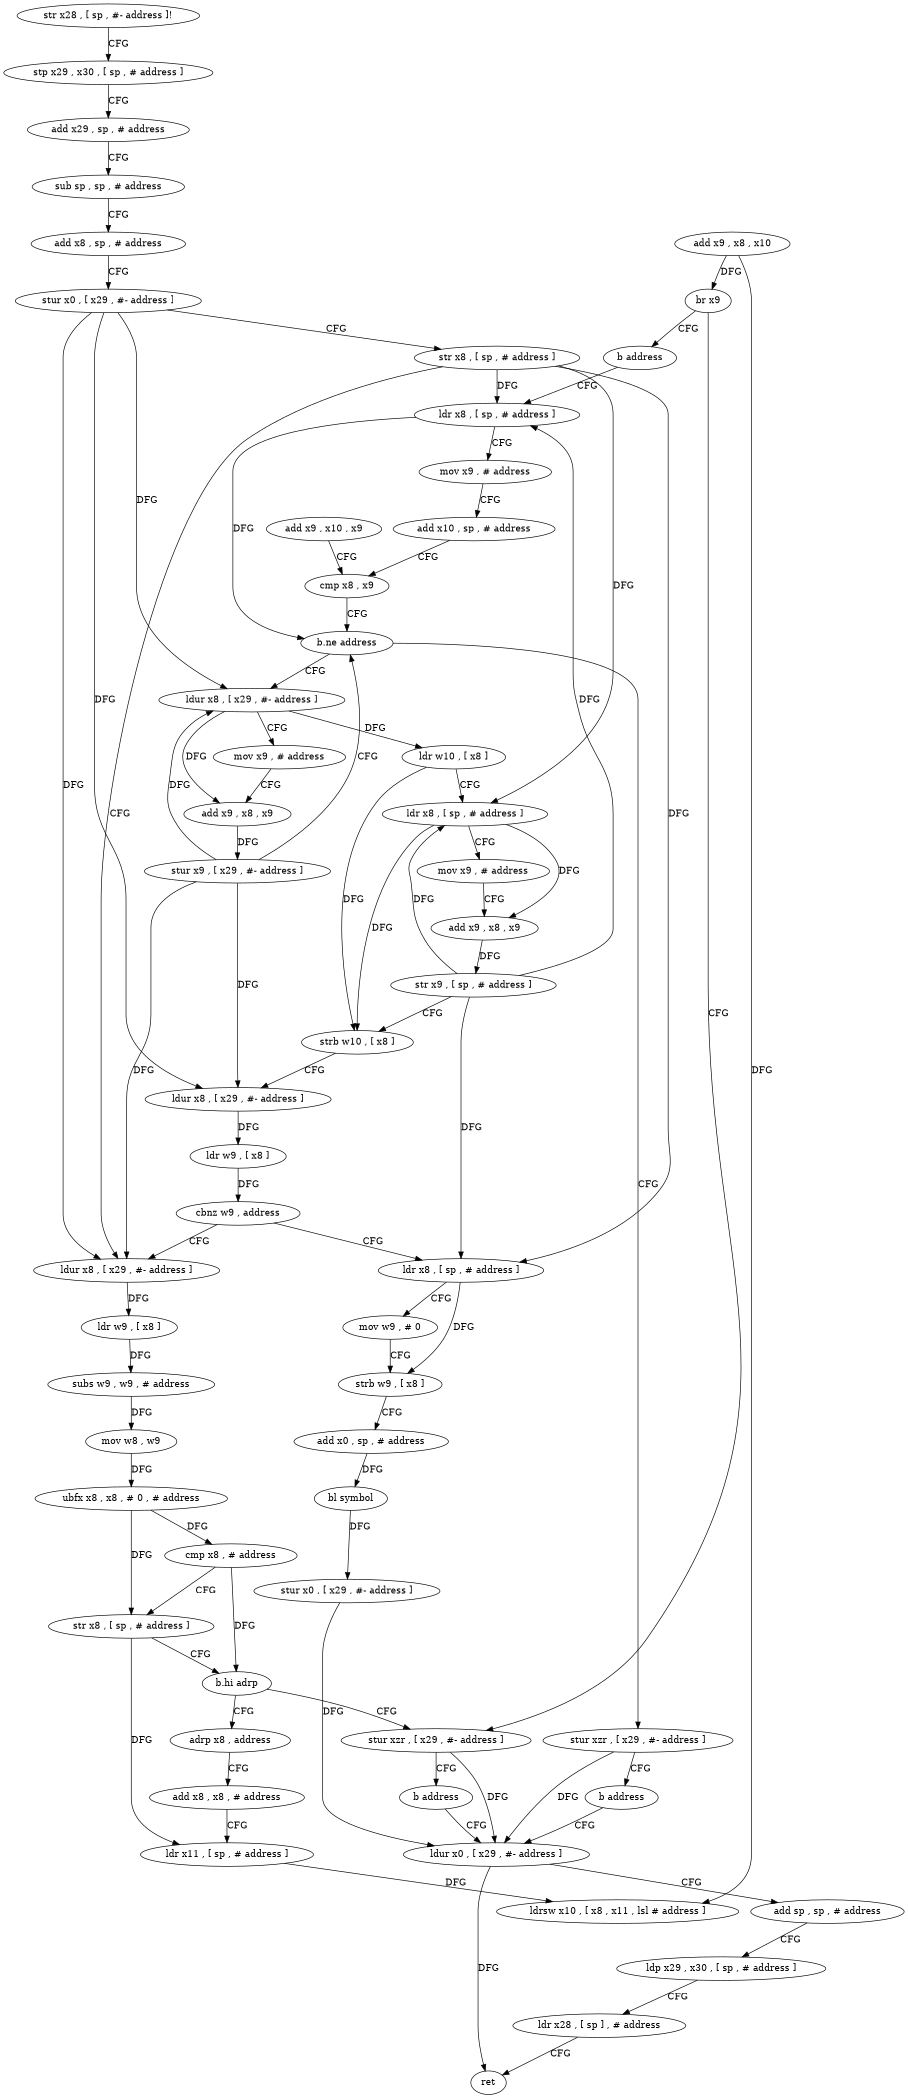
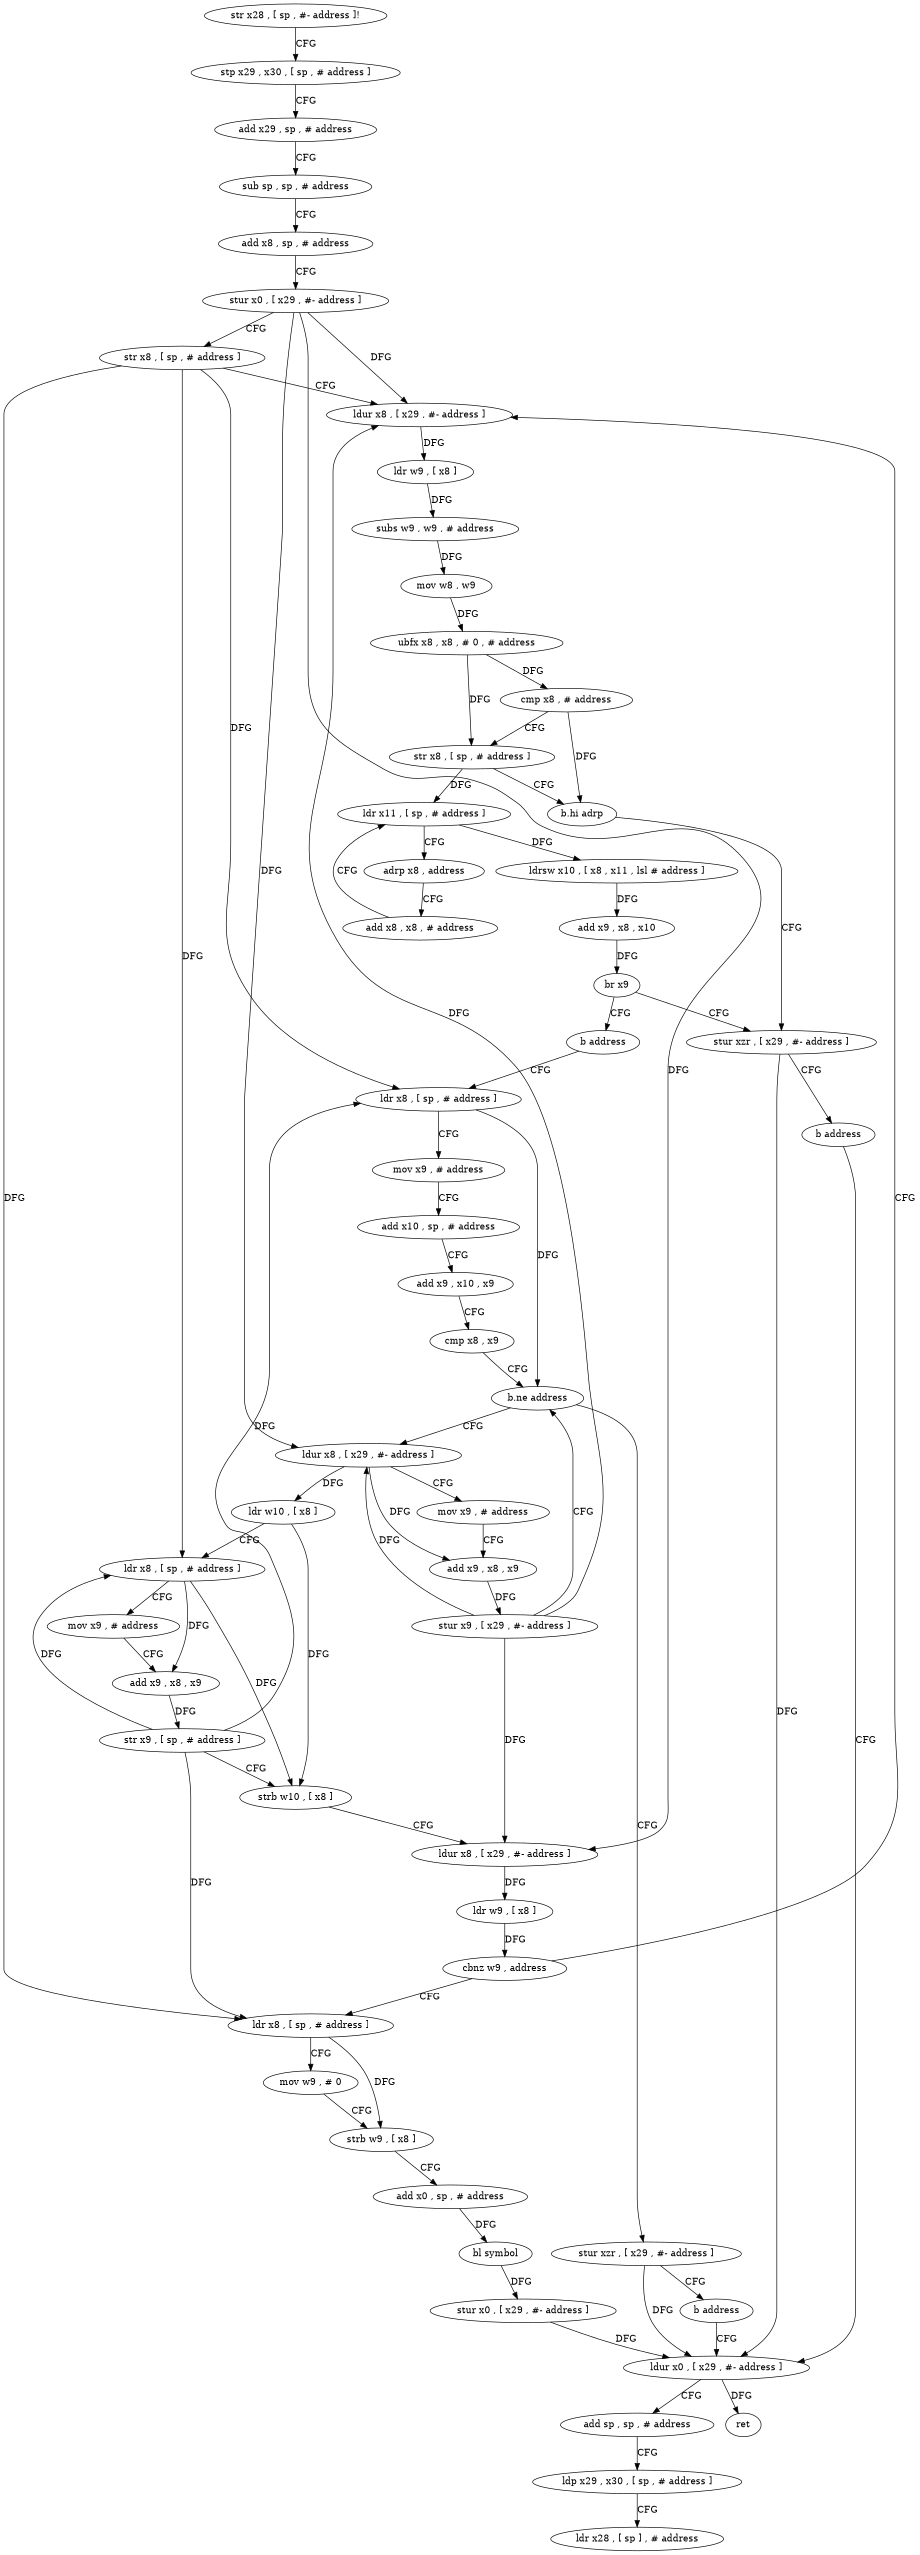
edge "add x10 , sp , # address" -> "cmp x8 , x9": now "add x10 , sp , # address" -> "add x9 , x10 , x9"
edge "add x9 , x8 , x10" -> "ldrsw x10 , [ x8 , x11 , lsl # address ]": reversed
edge "b.hi adrp" -> "adrp x8 , address": now "ldr x11 , [ sp , # address ]" -> "adrp x8 , address"
edge "ldr x28 , [ sp ] , # address" -> "ret": removed, label "CFG"
